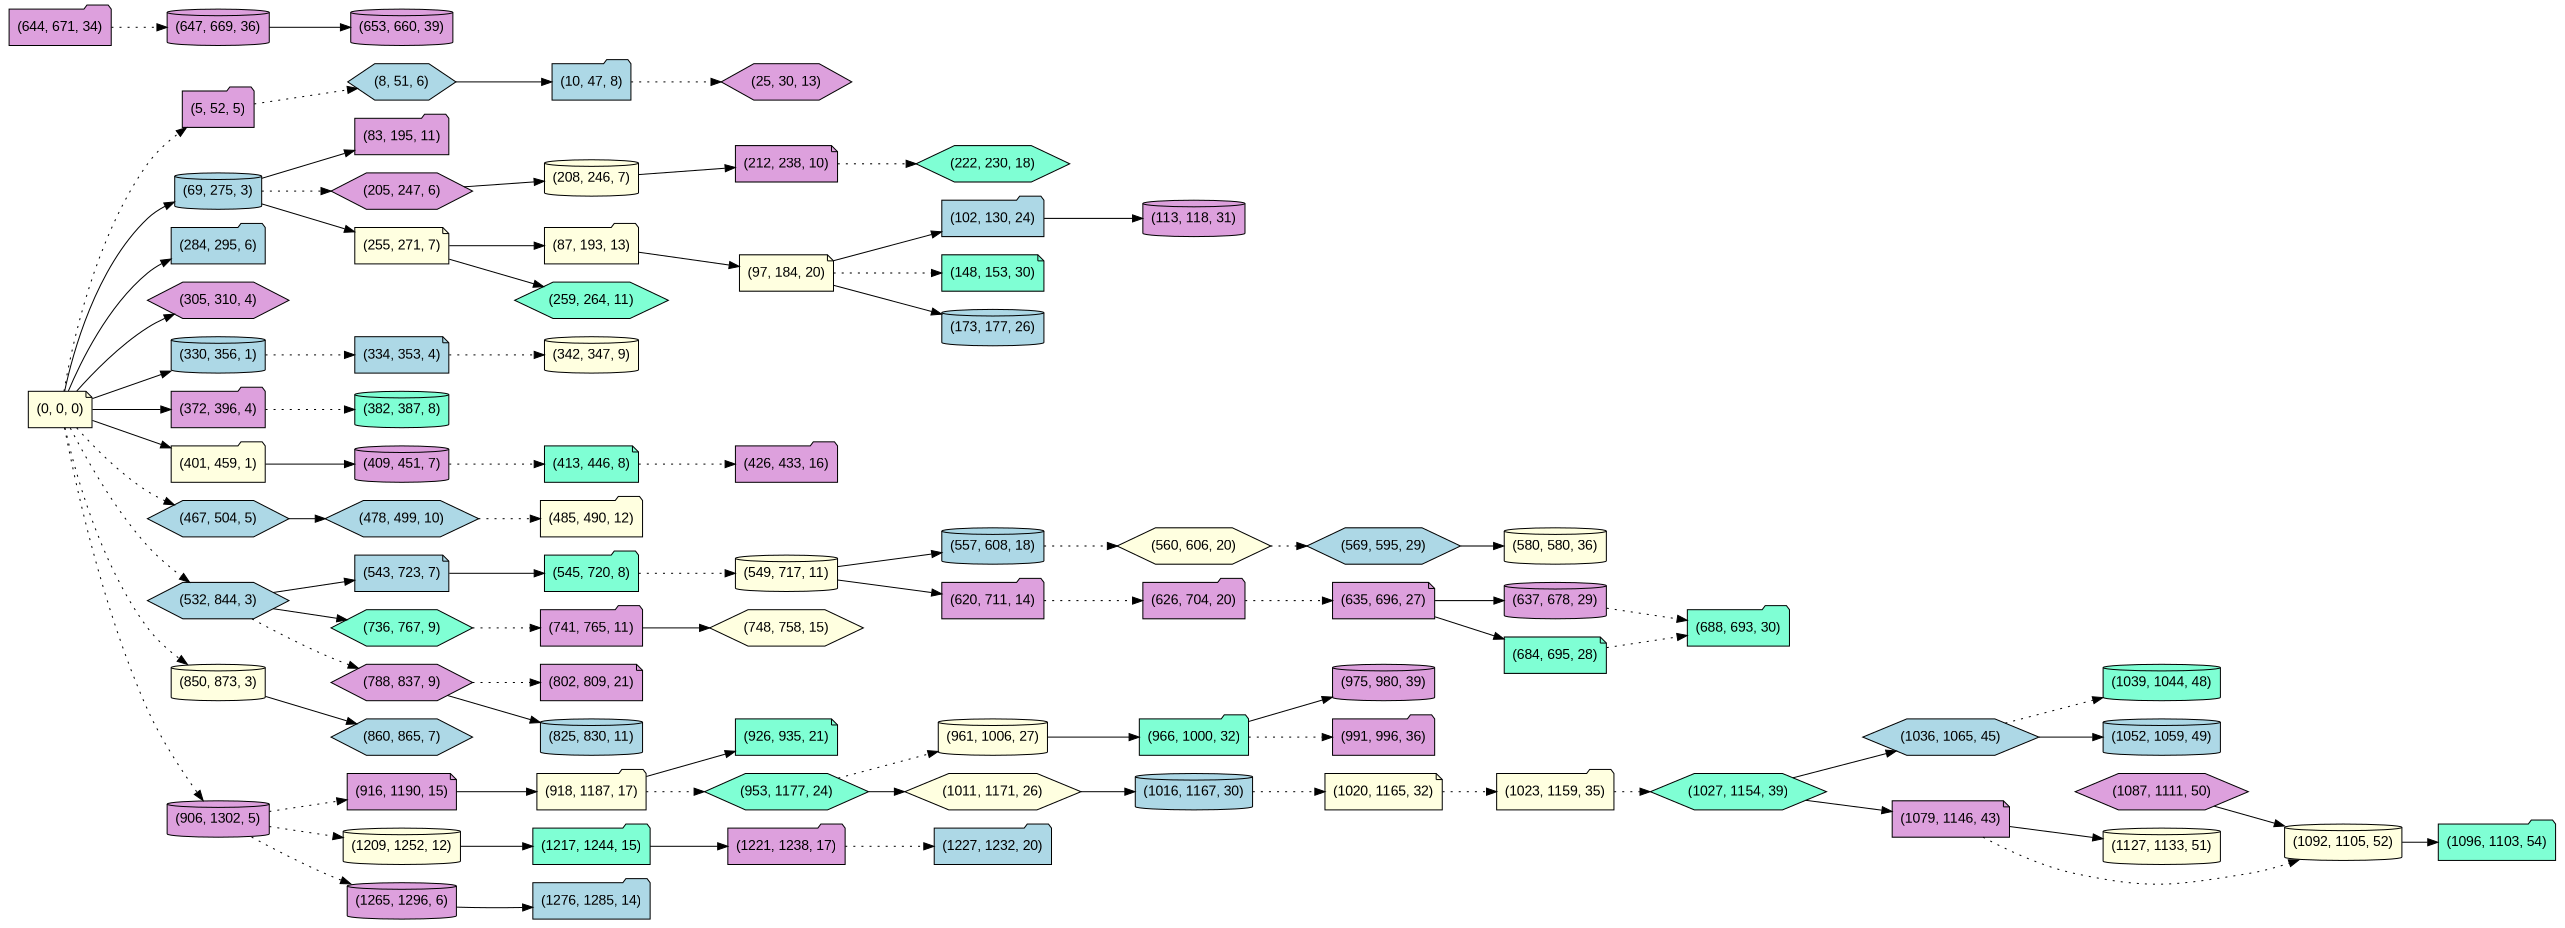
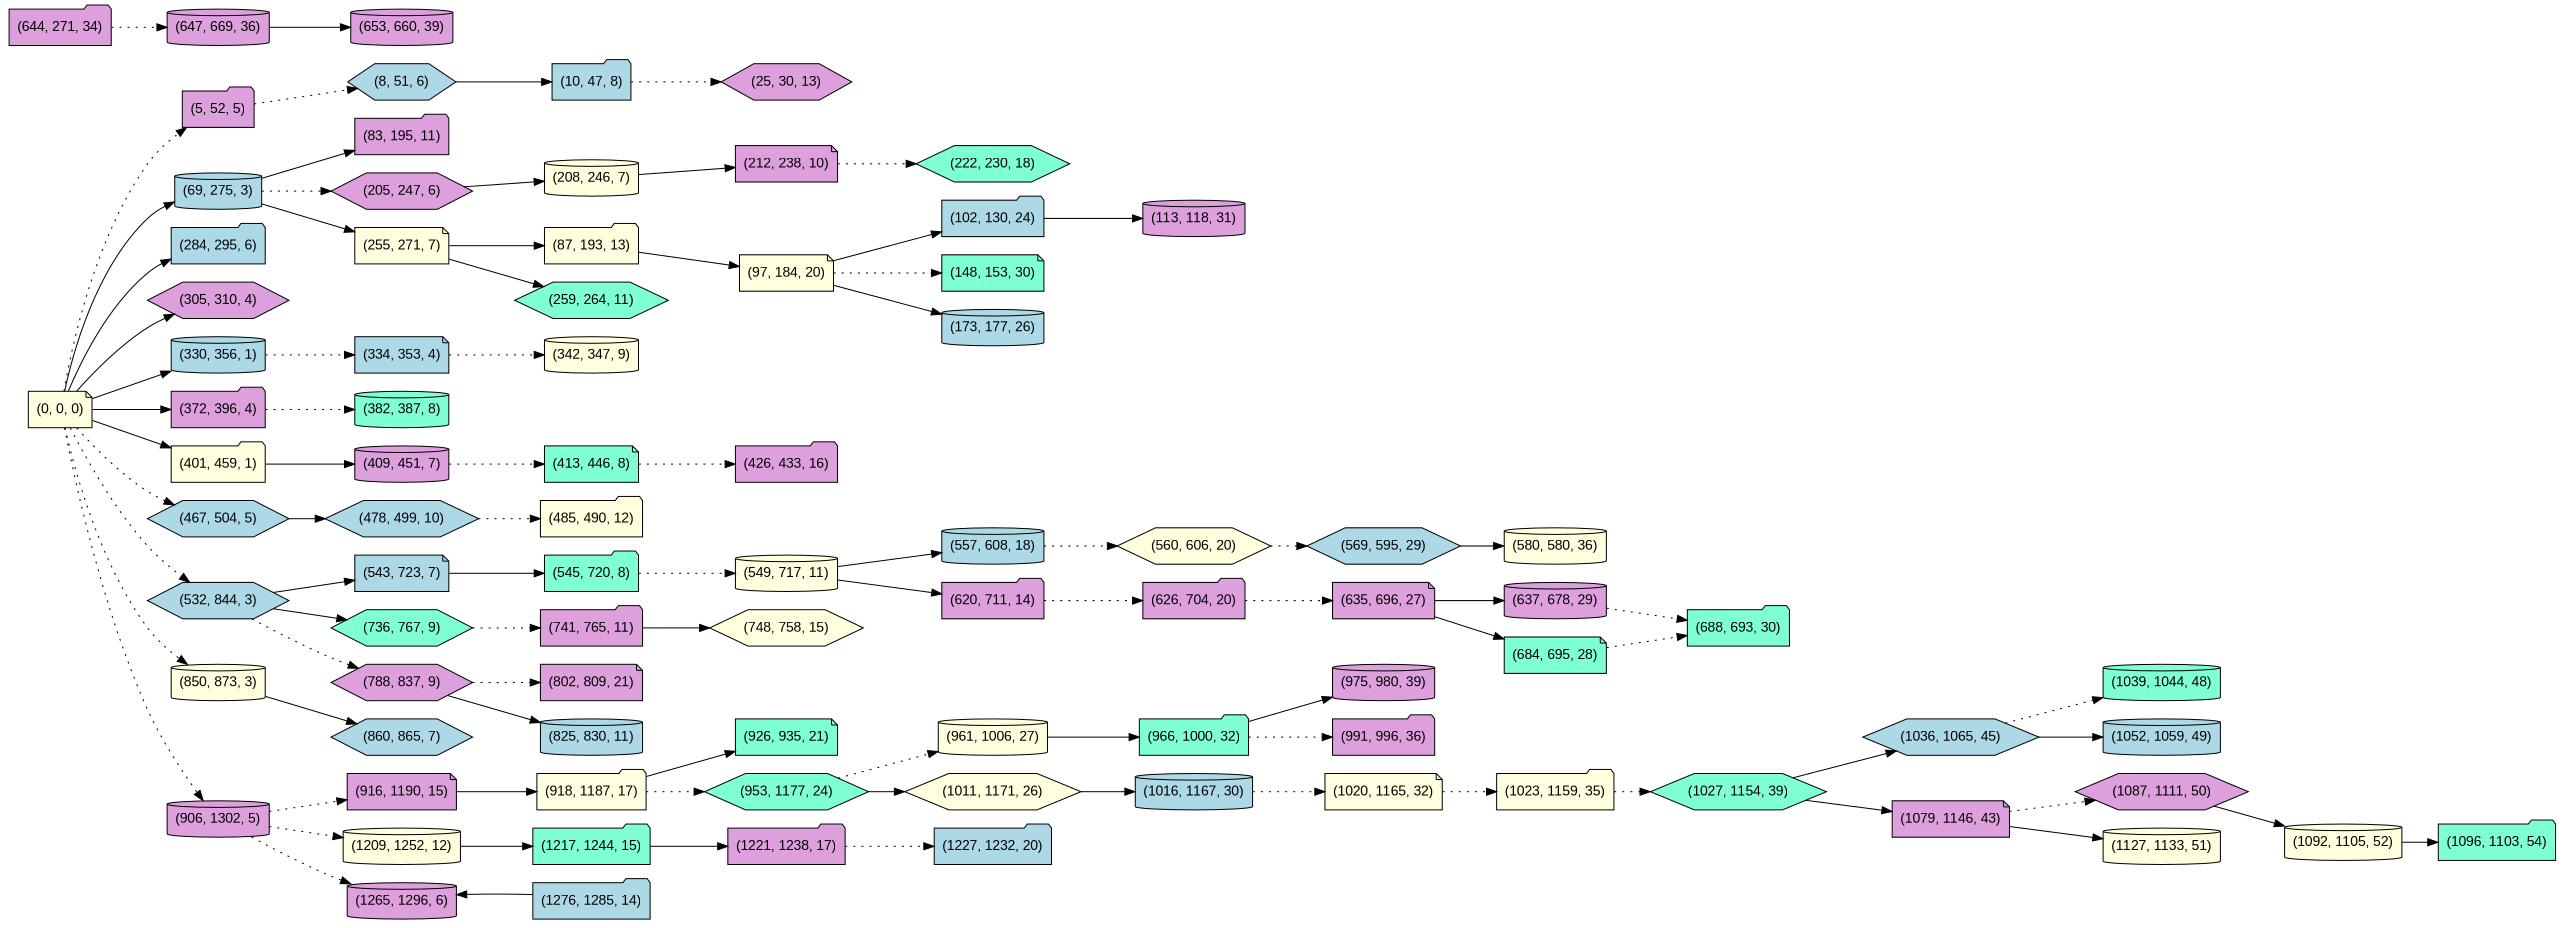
node "(644, 671, 34)": label "(644, 671, 34)" -> "(644, 271, 34)"
edge "(1079, 1146, 43)" -> "(1092, 1105, 52)": now "(1079, 1146, 43)" -> "(1087, 1111, 50)"
edge "(1265, 1296, 6)" -> "(1276, 1285, 14)": reversed
